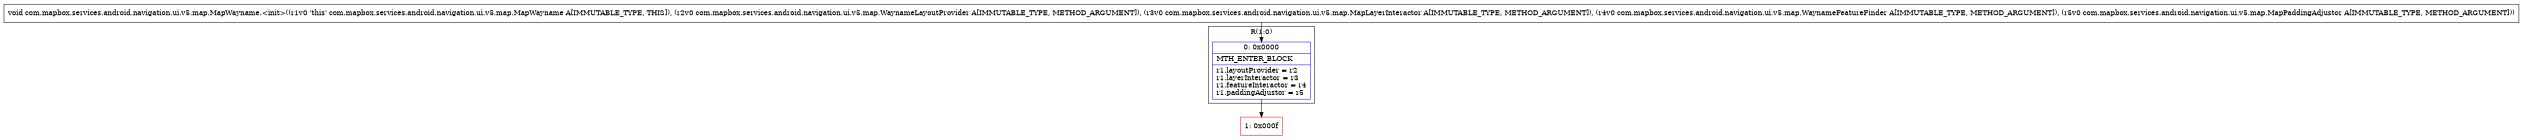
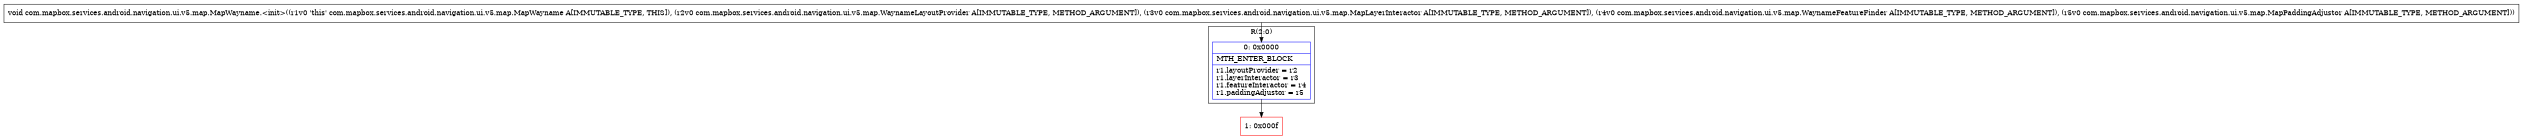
cluster "R(1:0)": label "R(1:0)" -> "R(2:0)"
